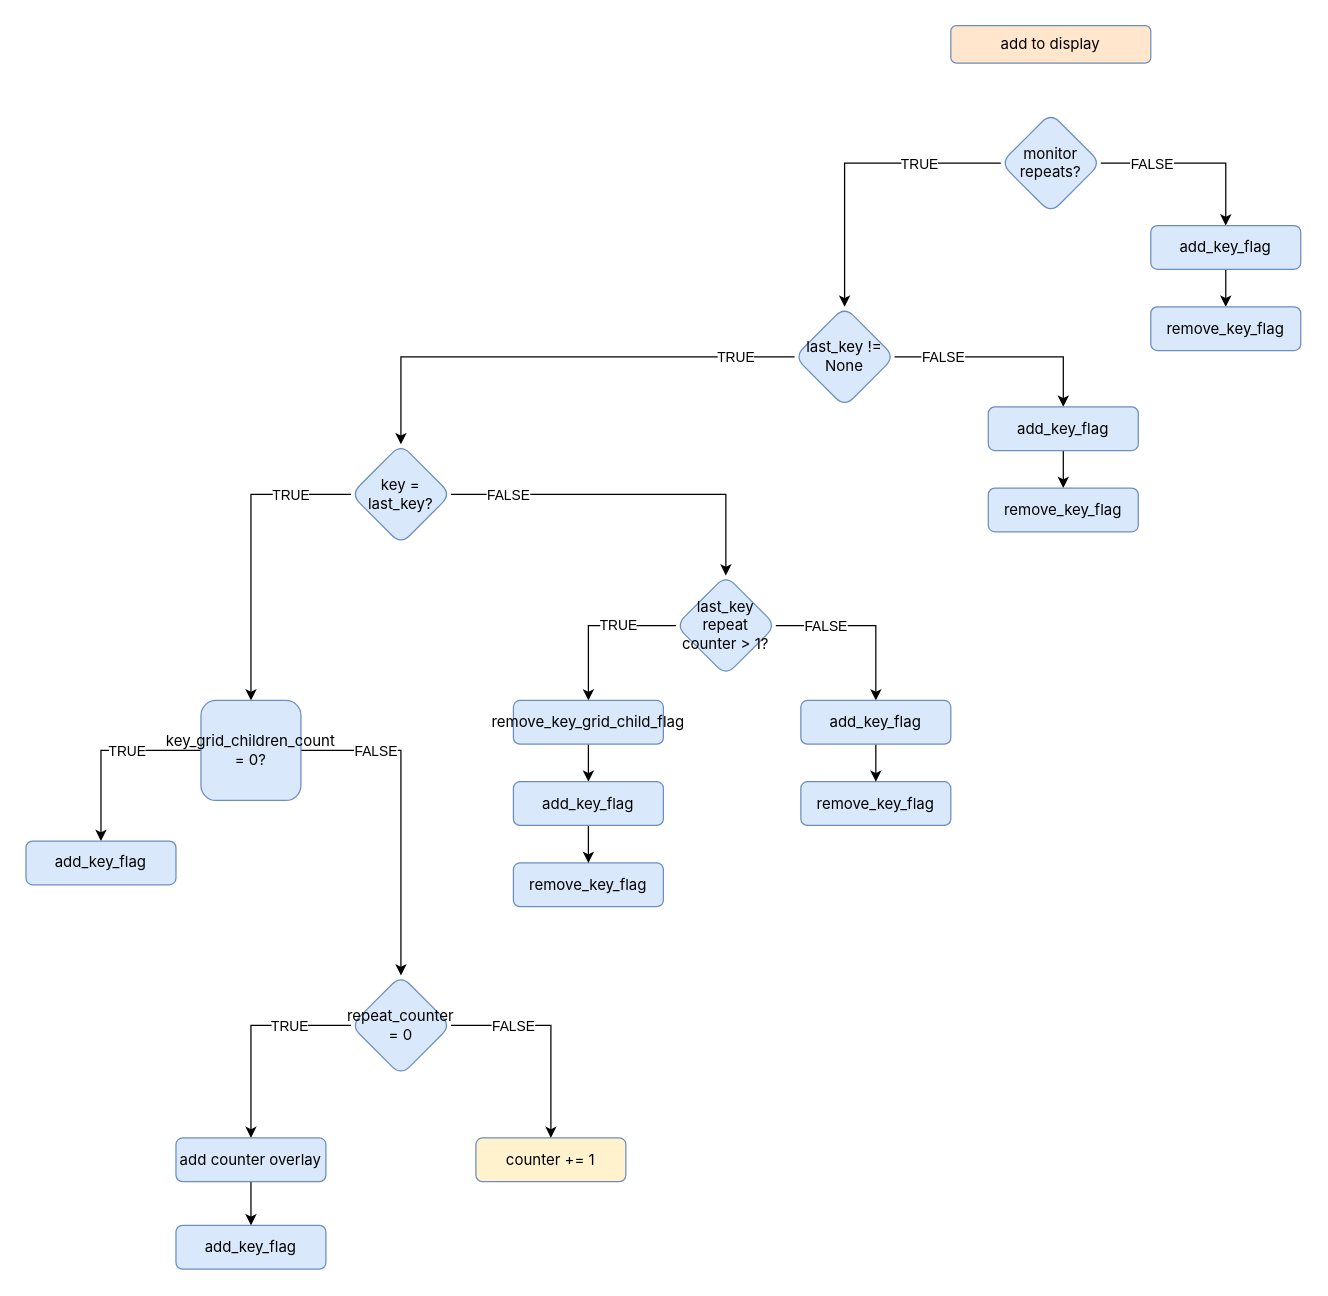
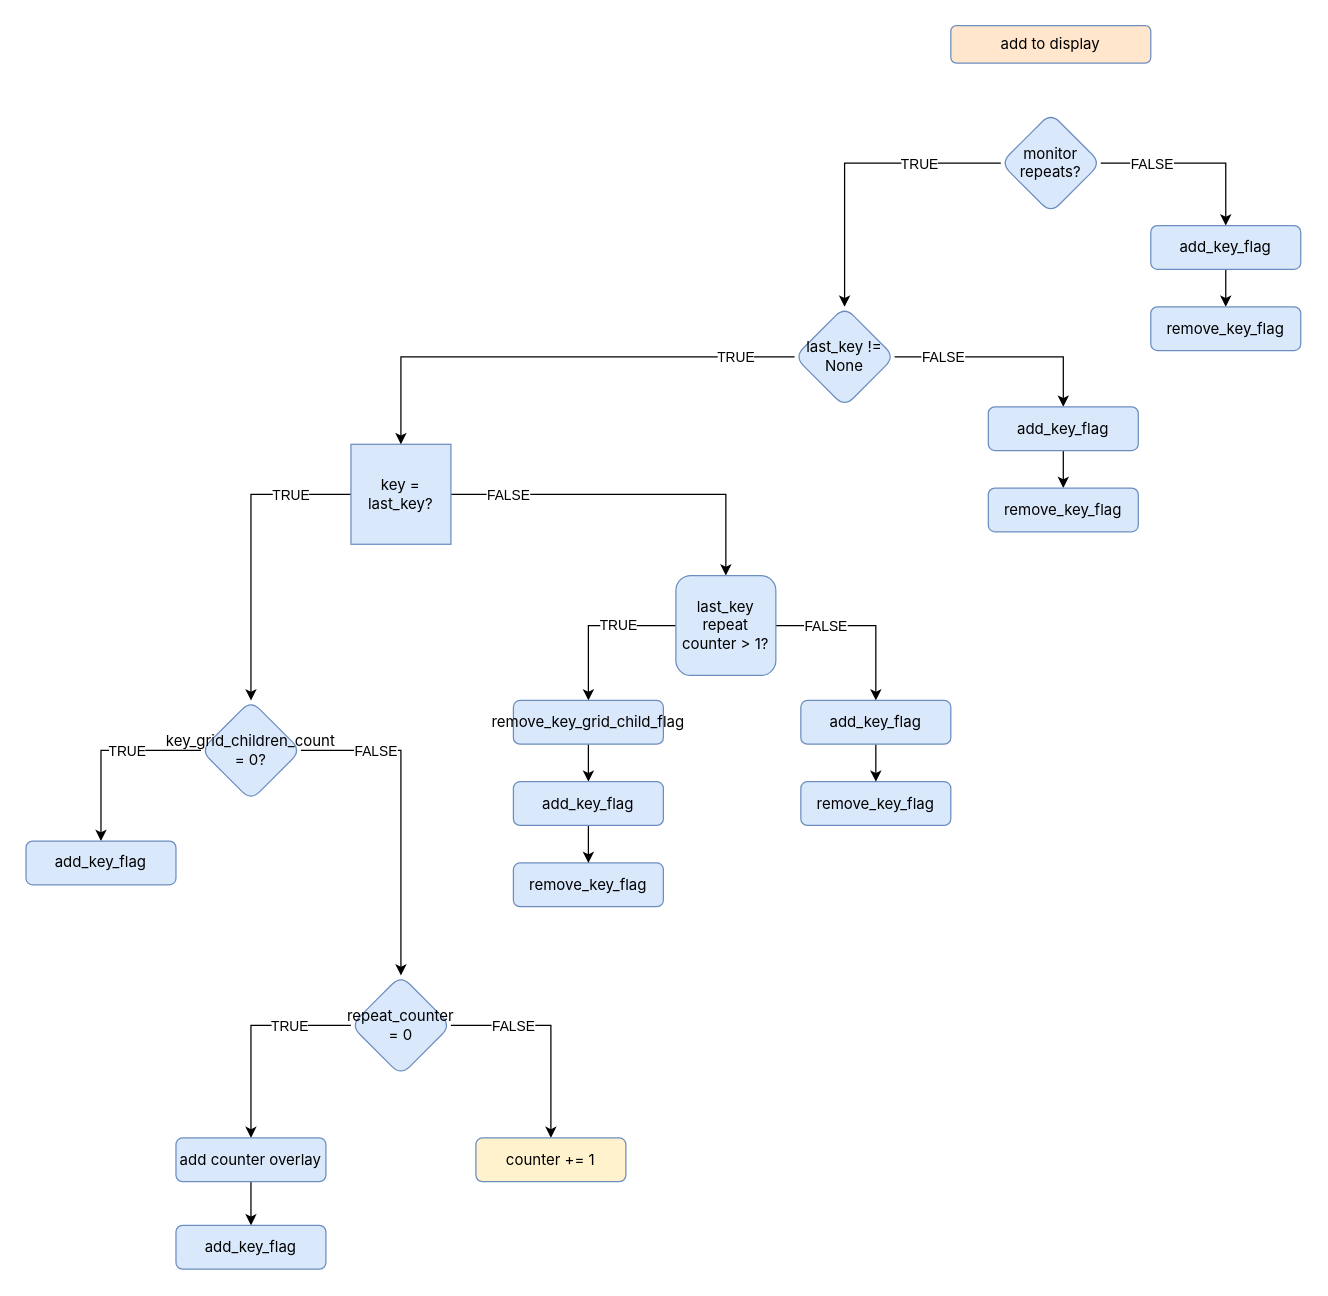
node "key = last_key?": shape diamond -> rectangle
node "last_key repeat counter > 1?": shape diamond -> rounded rectangle
node "key_grid_children_count = 0?": shape rounded rectangle -> diamond
